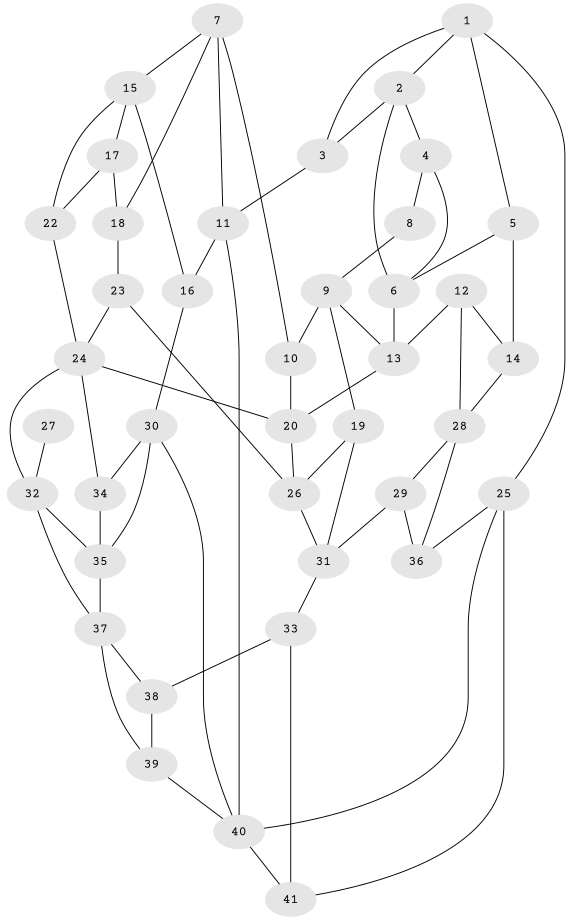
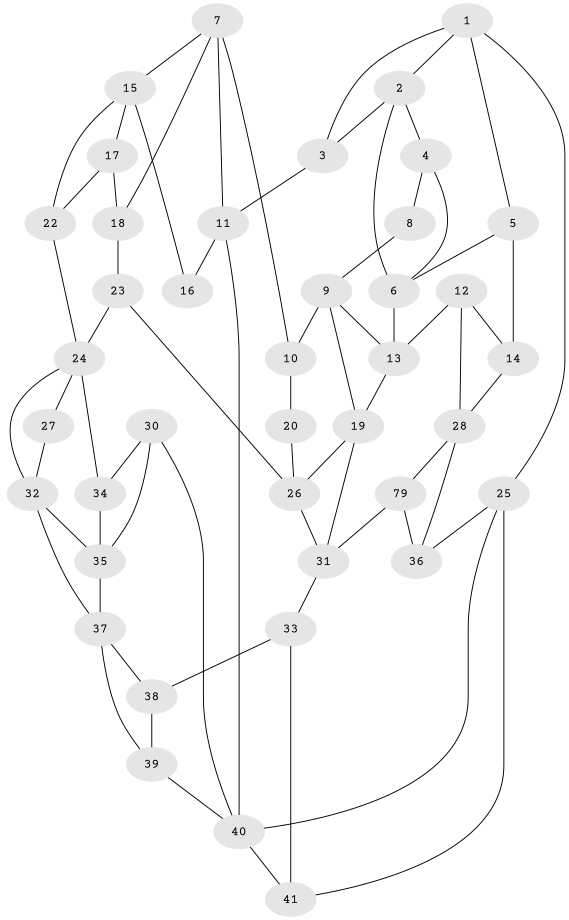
edge "16" -- "30": removed
edge "24" -- "20": now "24" -- "27"
edge "13" -- "20": now "13" -- "19"
node "29": label "29" -> "79"
